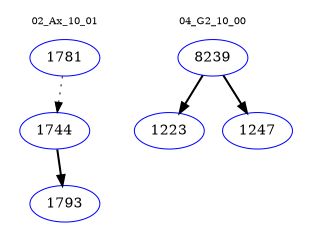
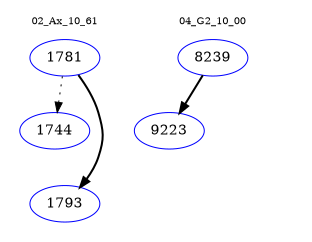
cluster "02_Ax_10_01": label "02_Ax_10_01" -> "02_Ax_10_61"
node "1223": label "1223" -> "9223"
node "1247": removed
edge "1744" -> "1793": now "1781" -> "1793"
